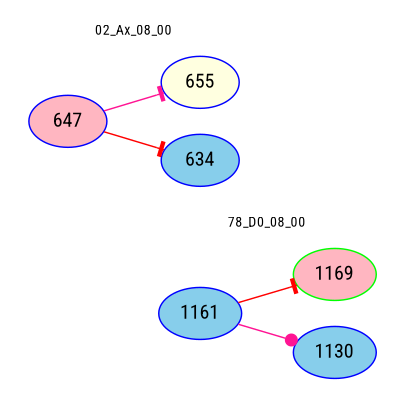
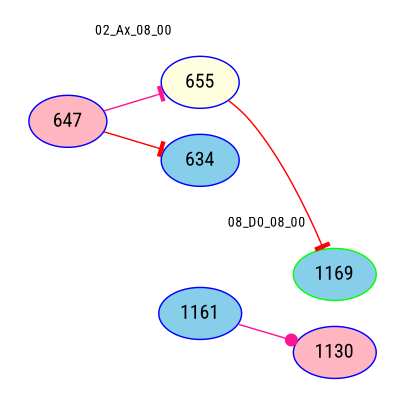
cluster "78_D0_08_00": label "78_D0_08_00" -> "08_D0_08_00"
node "1169": fillcolor lightpink -> skyblue
edge "1161" -> "1169": now "655" -> "1169"
node "1130": fillcolor skyblue -> lightpink
